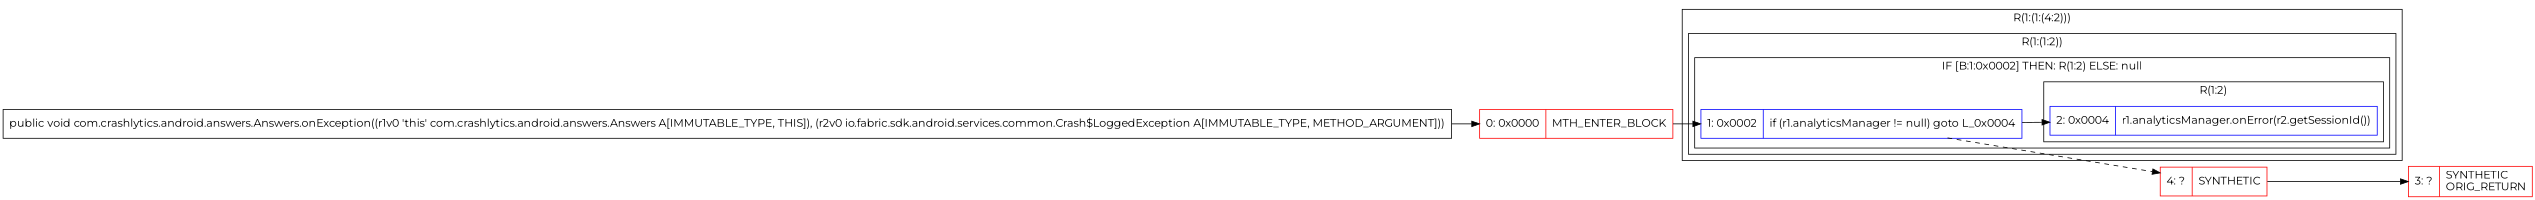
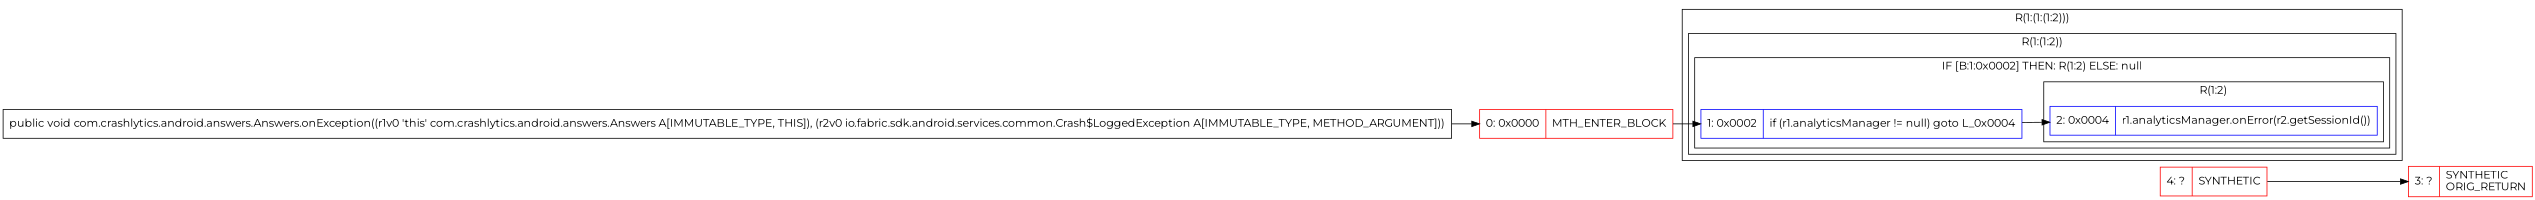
cluster "R(1:(1:(4:2)))": label "R(1:(1:(4:2)))" -> "R(1:(1:(1:2)))"
edge "1: 0x0002" -> "4: ?": removed
